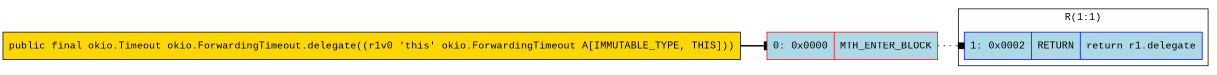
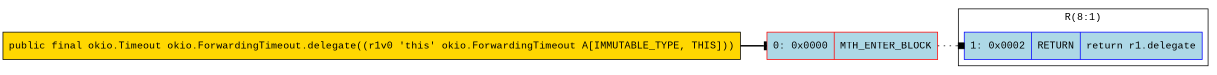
cluster "R(1:1)": label "R(1:1)" -> "R(8:1)"
